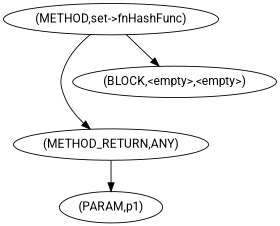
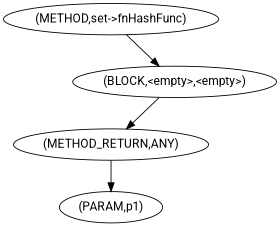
edge "(METHOD,set->fnHashFunc)" -> "(METHOD_RETURN,ANY)": now "(BLOCK,<empty>,<empty>)" -> "(METHOD_RETURN,ANY)"
